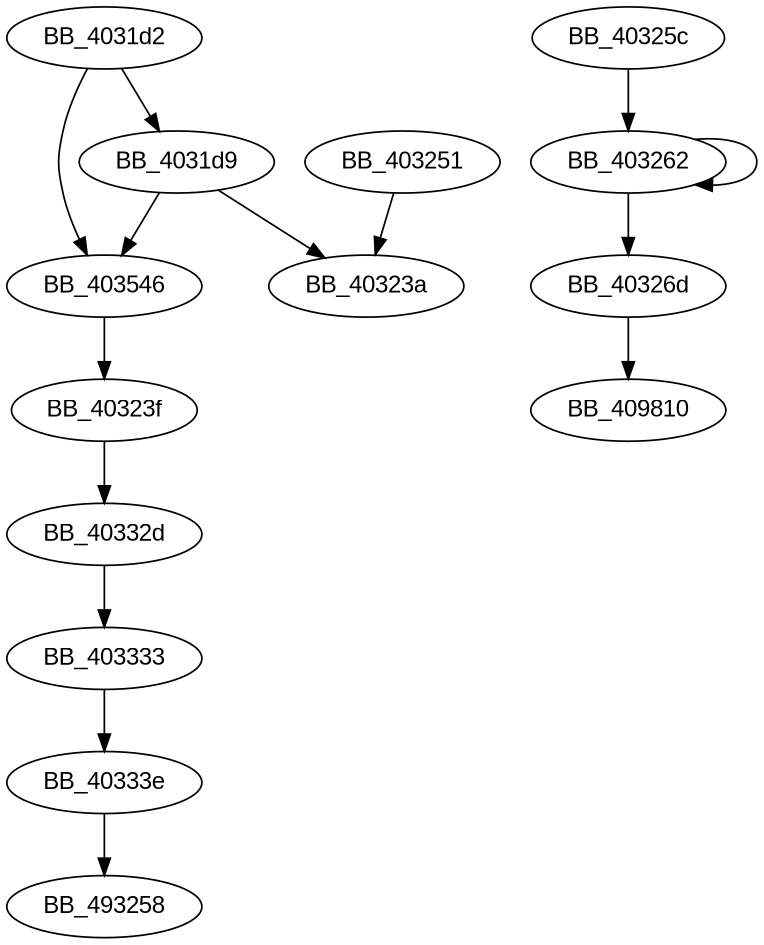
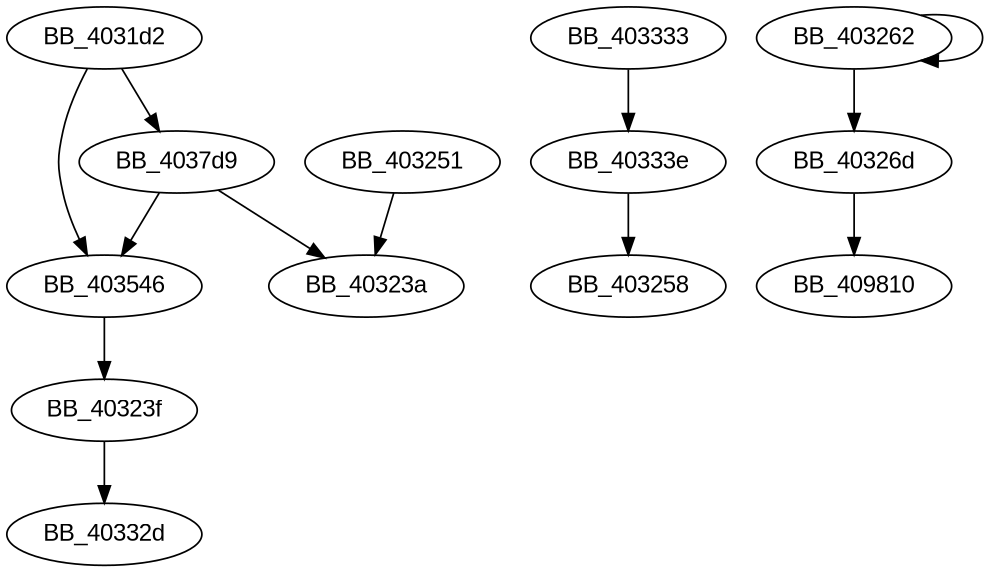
node "BB_40325c": removed
node "BB_4031d9": label "BB_4031d9" -> "BB_4037d9"
edge "BB_40332d" -> "BB_403333": removed
node "BB_493258": label "BB_493258" -> "BB_403258"
